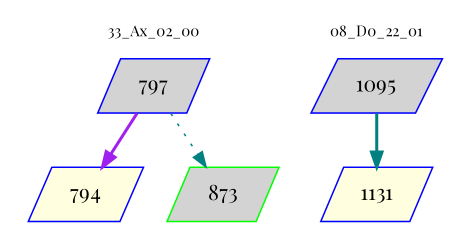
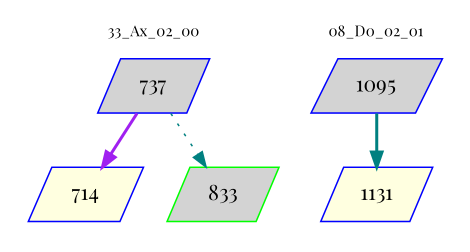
cluster "08_D0_22_01": label "08_D0_22_01" -> "08_D0_02_01"
node "797": label "797" -> "737"
node "794": label "794" -> "714"
node "873": label "873" -> "833"
